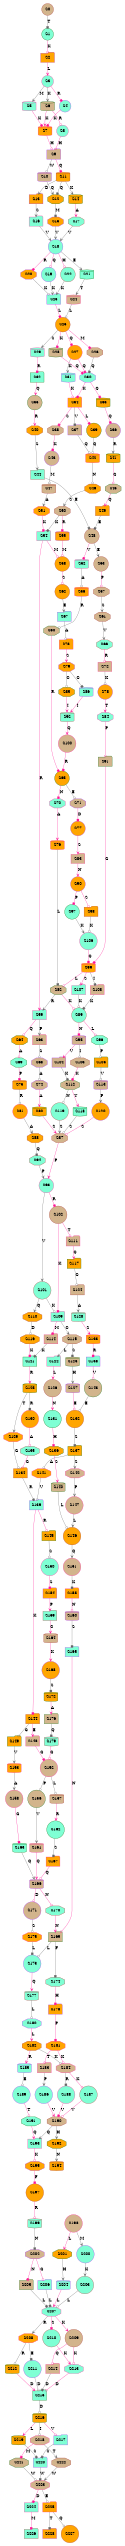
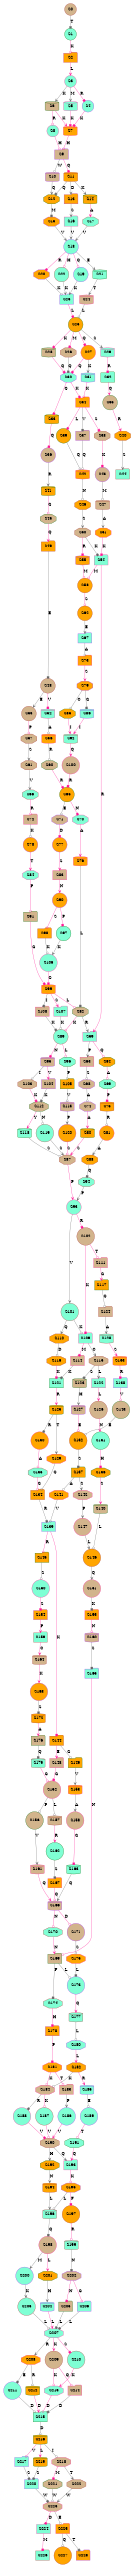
node "S25": color brown -> darkgreen
edge "S44" -> "S48": removed, label "E"
node "S172": color darkgreen -> brown
node "S196": added
